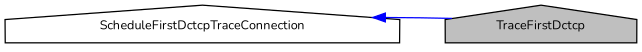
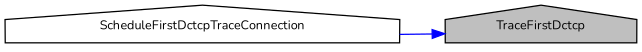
edge "TraceFirstDctcp" -> "ScheduleFirstDctcpTraceConnection": reversed
